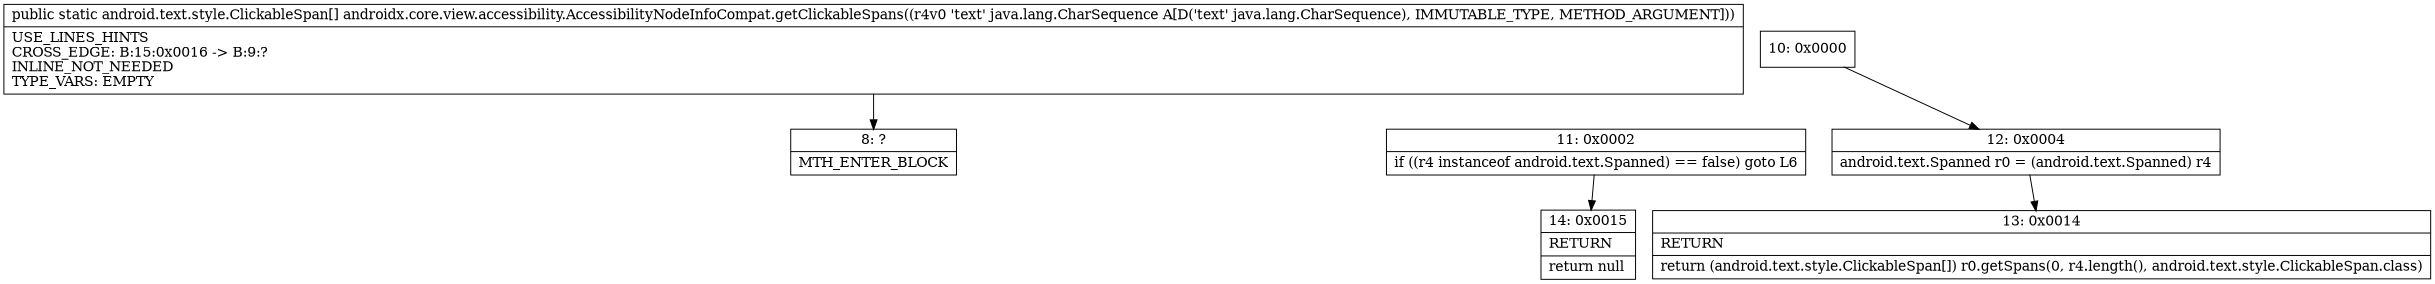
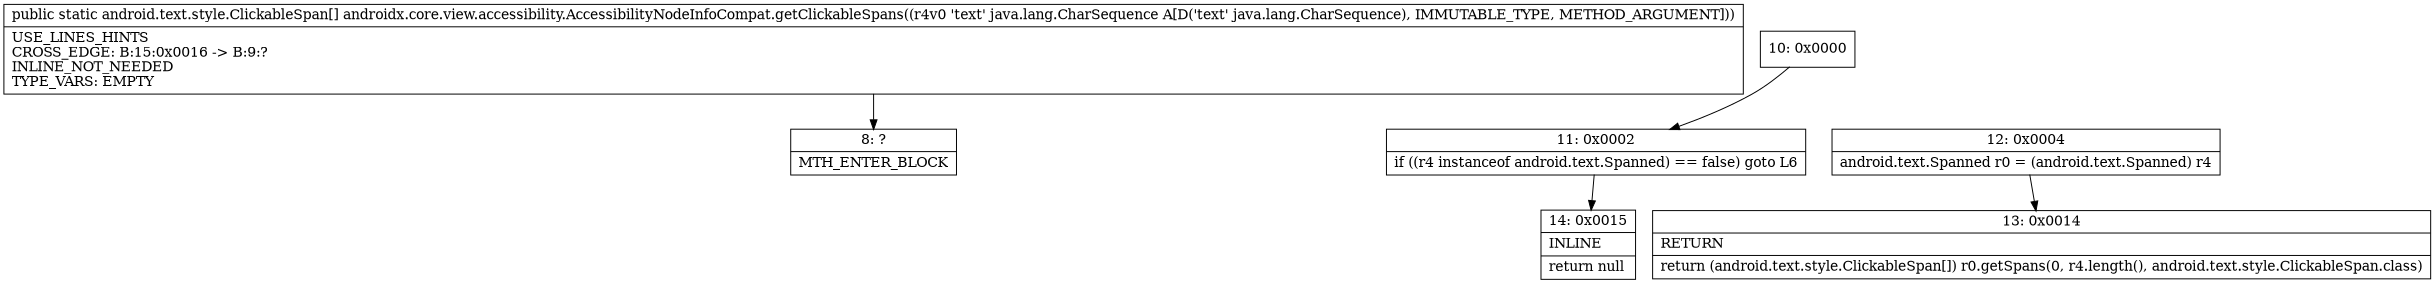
edge "10: 0x0000" -> "12: 0x0004": now "10: 0x0000" -> "11: 0x0002"
node "14: 0x0015": text "RETURN" -> "INLINE"
